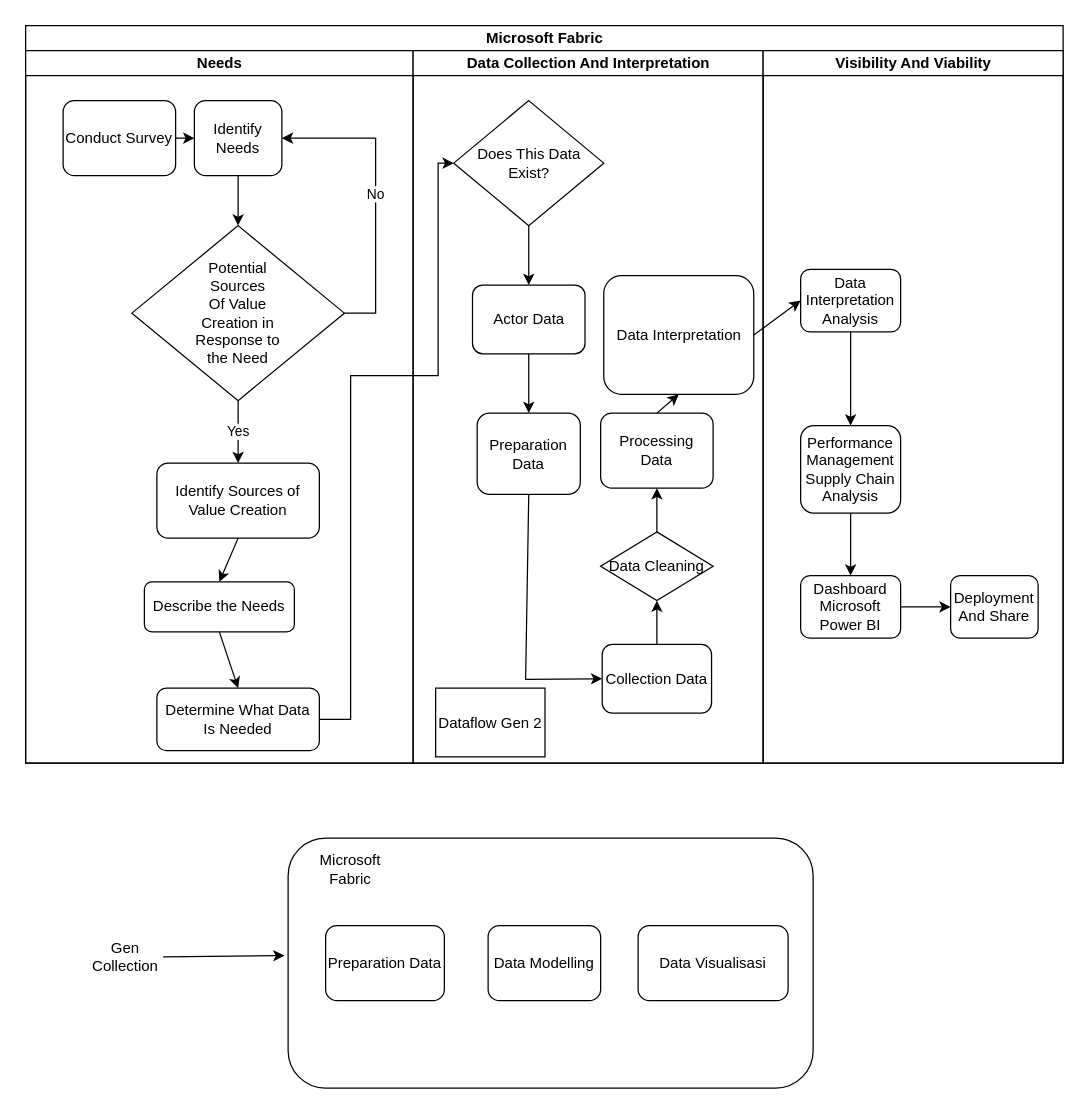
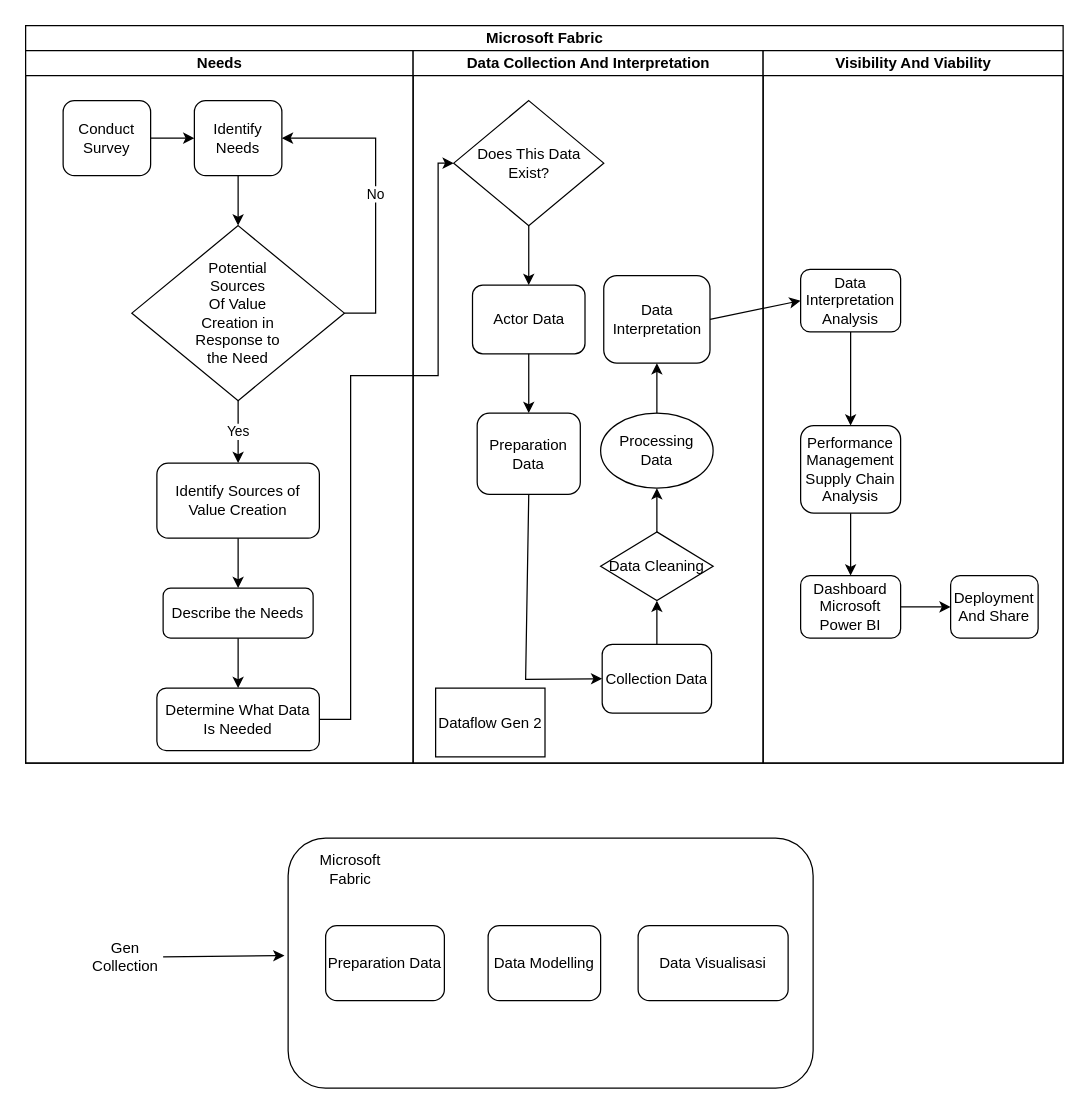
node "Conduct Survey": size 113x75 -> 88x75
node "Data Interpretation": size 150x119 -> 106x88
node "Processing Data": shape rounded rectangle -> ellipse
node "Describe the Needs": moved (219, 607) -> (238, 613)
